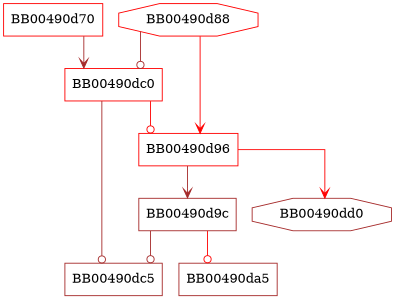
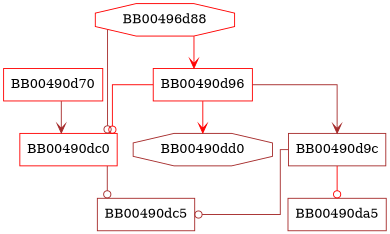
node "BB00490d88": label "BB00490d88" -> "BB00496d88"
edge "BB00490dc0" -> "BB00490d96": reversed
